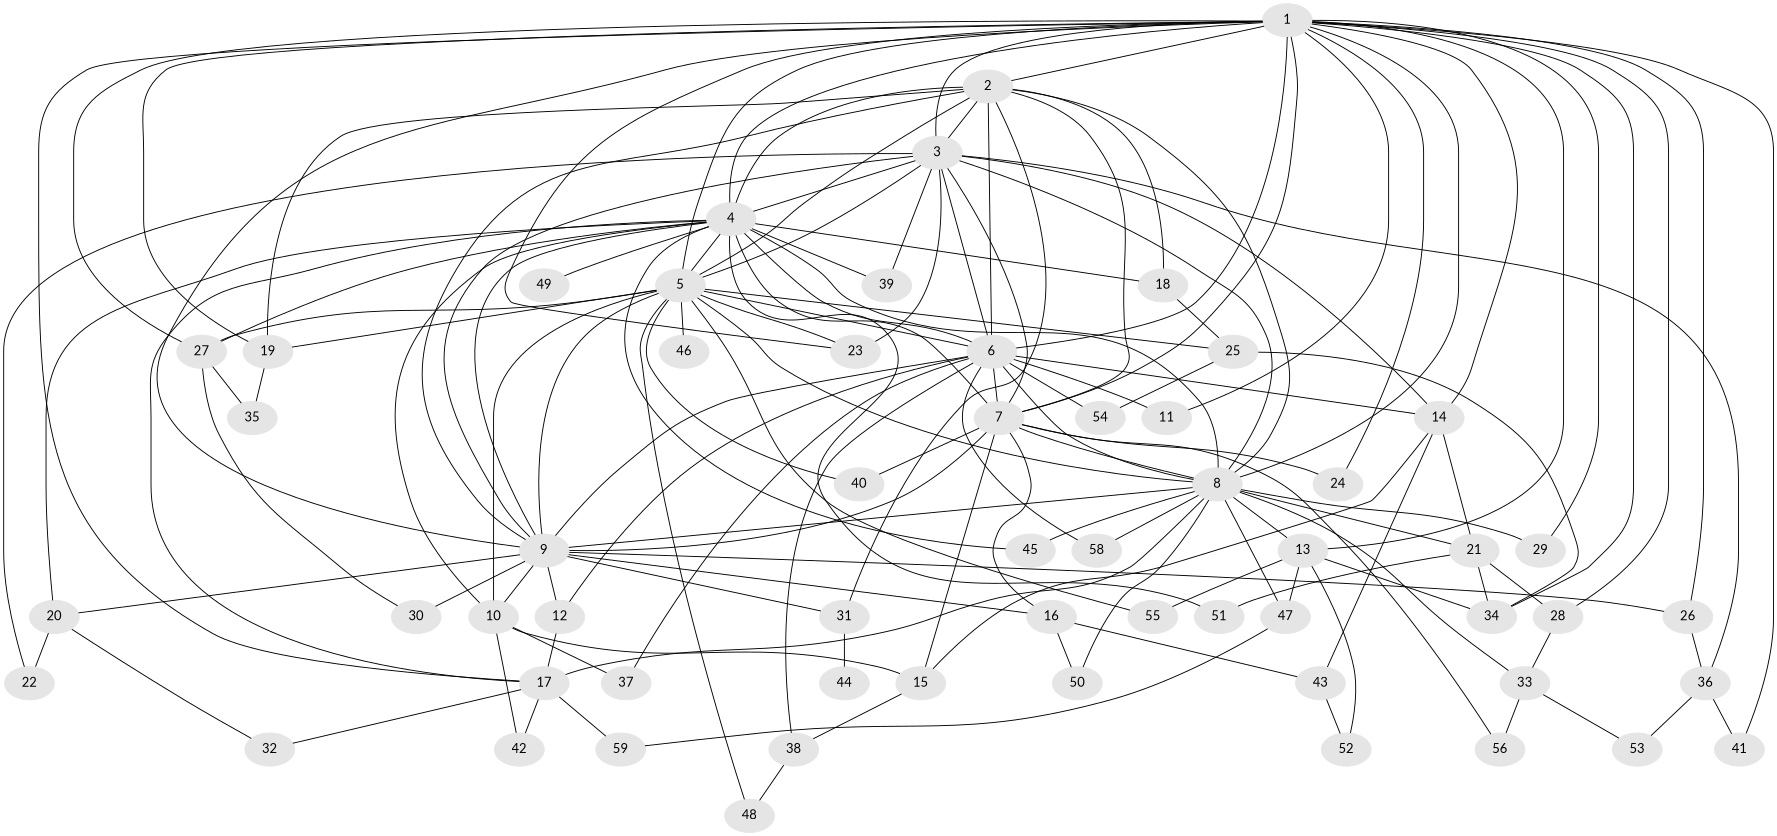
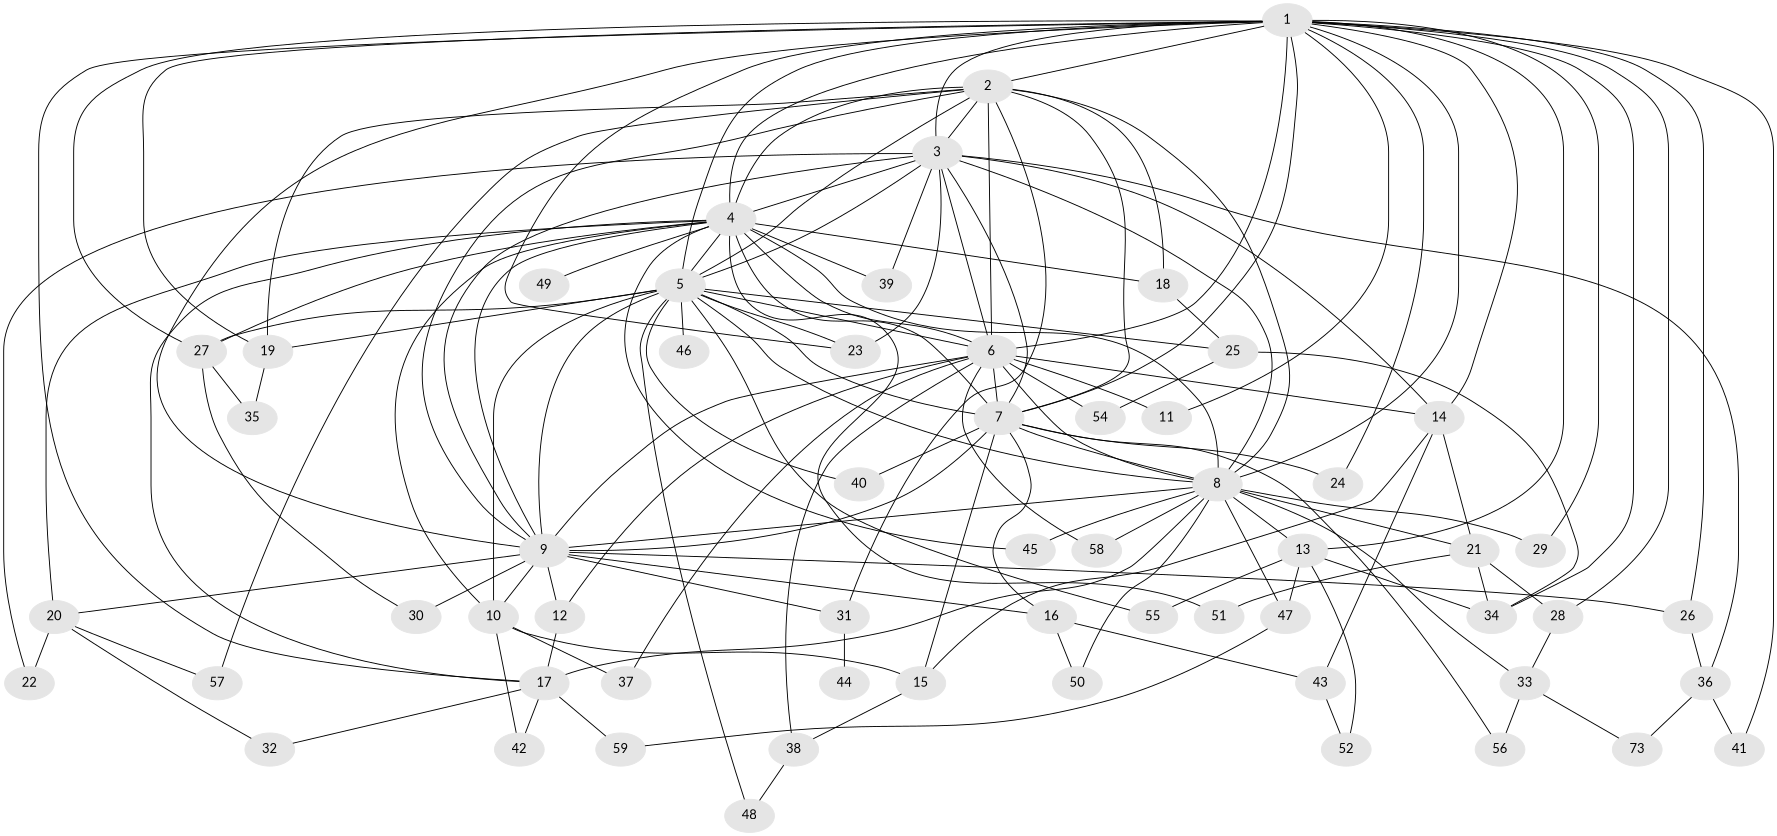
edge "5" -- "7": added
node "57": added
node "53": label "53" -> "73"
